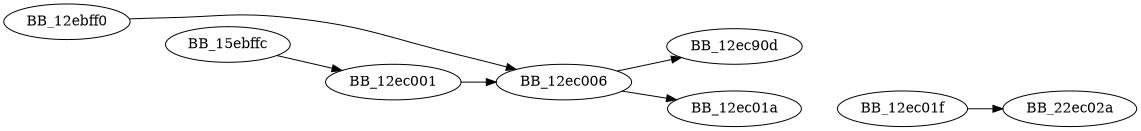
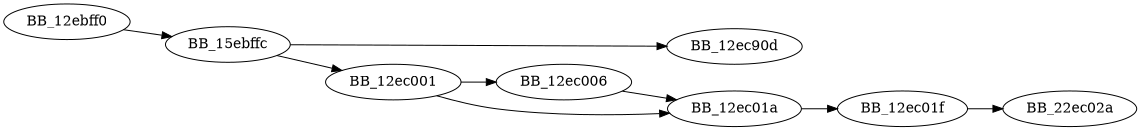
edge "BB_12ebff0" -> "BB_12ec006": now "BB_12ebff0" -> "BB_15ebffc"
edge "BB_12ec006" -> "BB_12ec90d": now "BB_15ebffc" -> "BB_12ec90d"
edge "BB_12ec01a" -> "BB_12ec01f": added
edge "BB_12ec001" -> "BB_12ec01a": added
